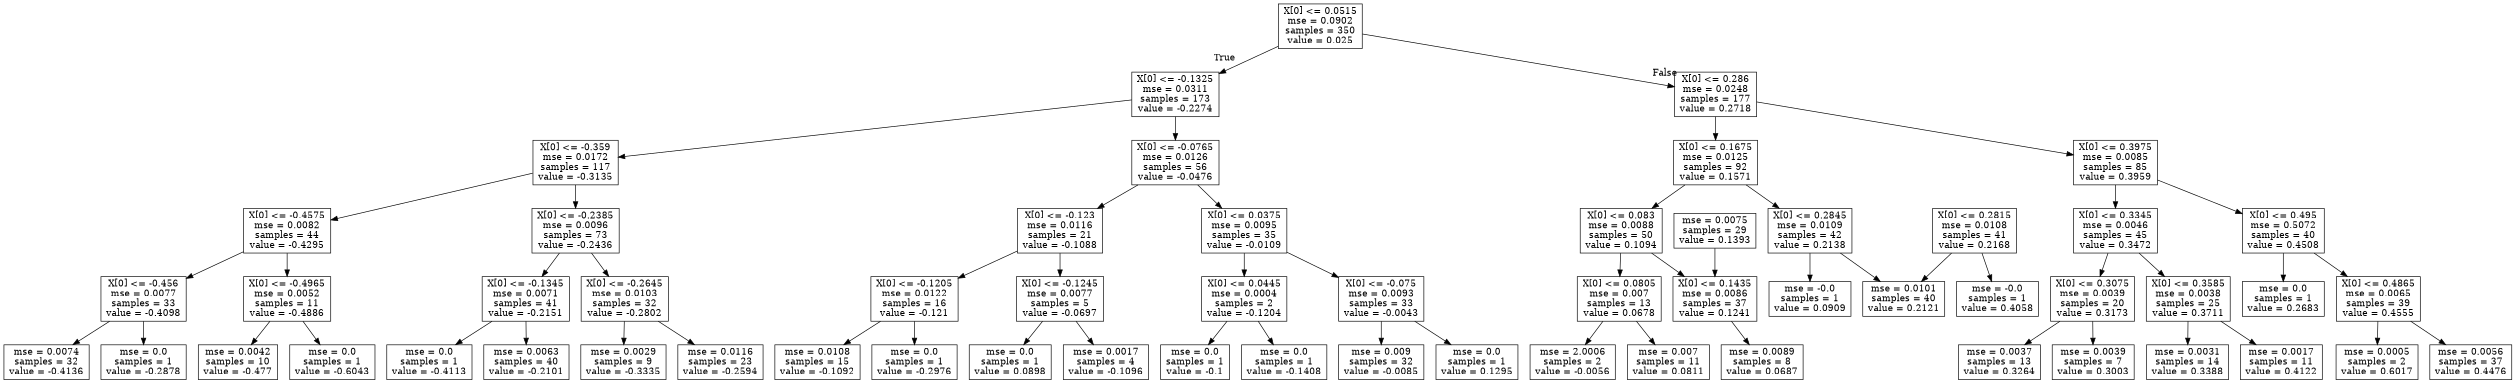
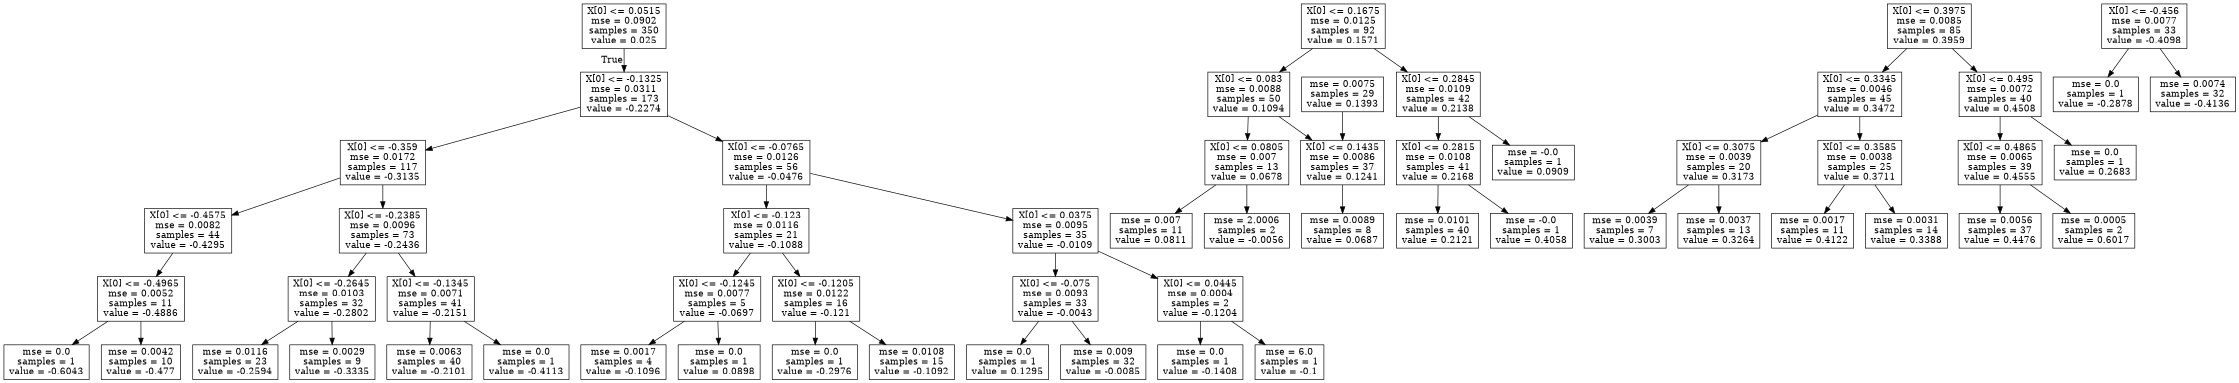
node "X[0] <= 0.286 mse = 0.0248 samples = 177 value = 0.2718": removed
node "X[0] <= 0.495 mse = 0.5072 samples = 40 value = 0.4508": label "X[0] <= 0.495 mse = 0.5072 samples = 40 value = 0.4508" -> "X[0] <= 0.495 mse = 0.0072 samples = 40 value = 0.4508"
edge "X[0] <= -0.4575 mse = 0.0082 samples = 44 value = -0.4295" -> "X[0] <= -0.456 mse = 0.0077 samples = 33 value = -0.4098": removed
edge "X[0] <= 0.2845 mse = 0.0109 samples = 42 value = 0.2138" -> "mse = 0.0101 samples = 40 value = 0.2121": now "X[0] <= 0.2845 mse = 0.0109 samples = 42 value = 0.2138" -> "X[0] <= 0.2815 mse = 0.0108 samples = 41 value = 0.2168"
node "mse = 0.0 samples = 1 value = -0.1": label "mse = 0.0 samples = 1 value = -0.1" -> "mse = 6.0 samples = 1 value = -0.1"
